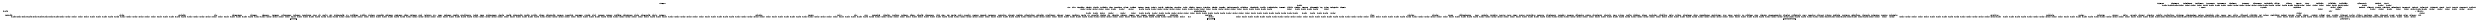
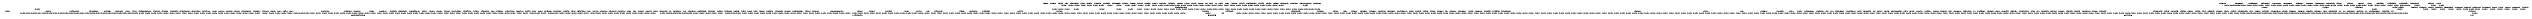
edge "ml:VotingRegressor" -> "ml:PCA": now "ml:VotingRegressor" -> "ds:AtomicMethod"
